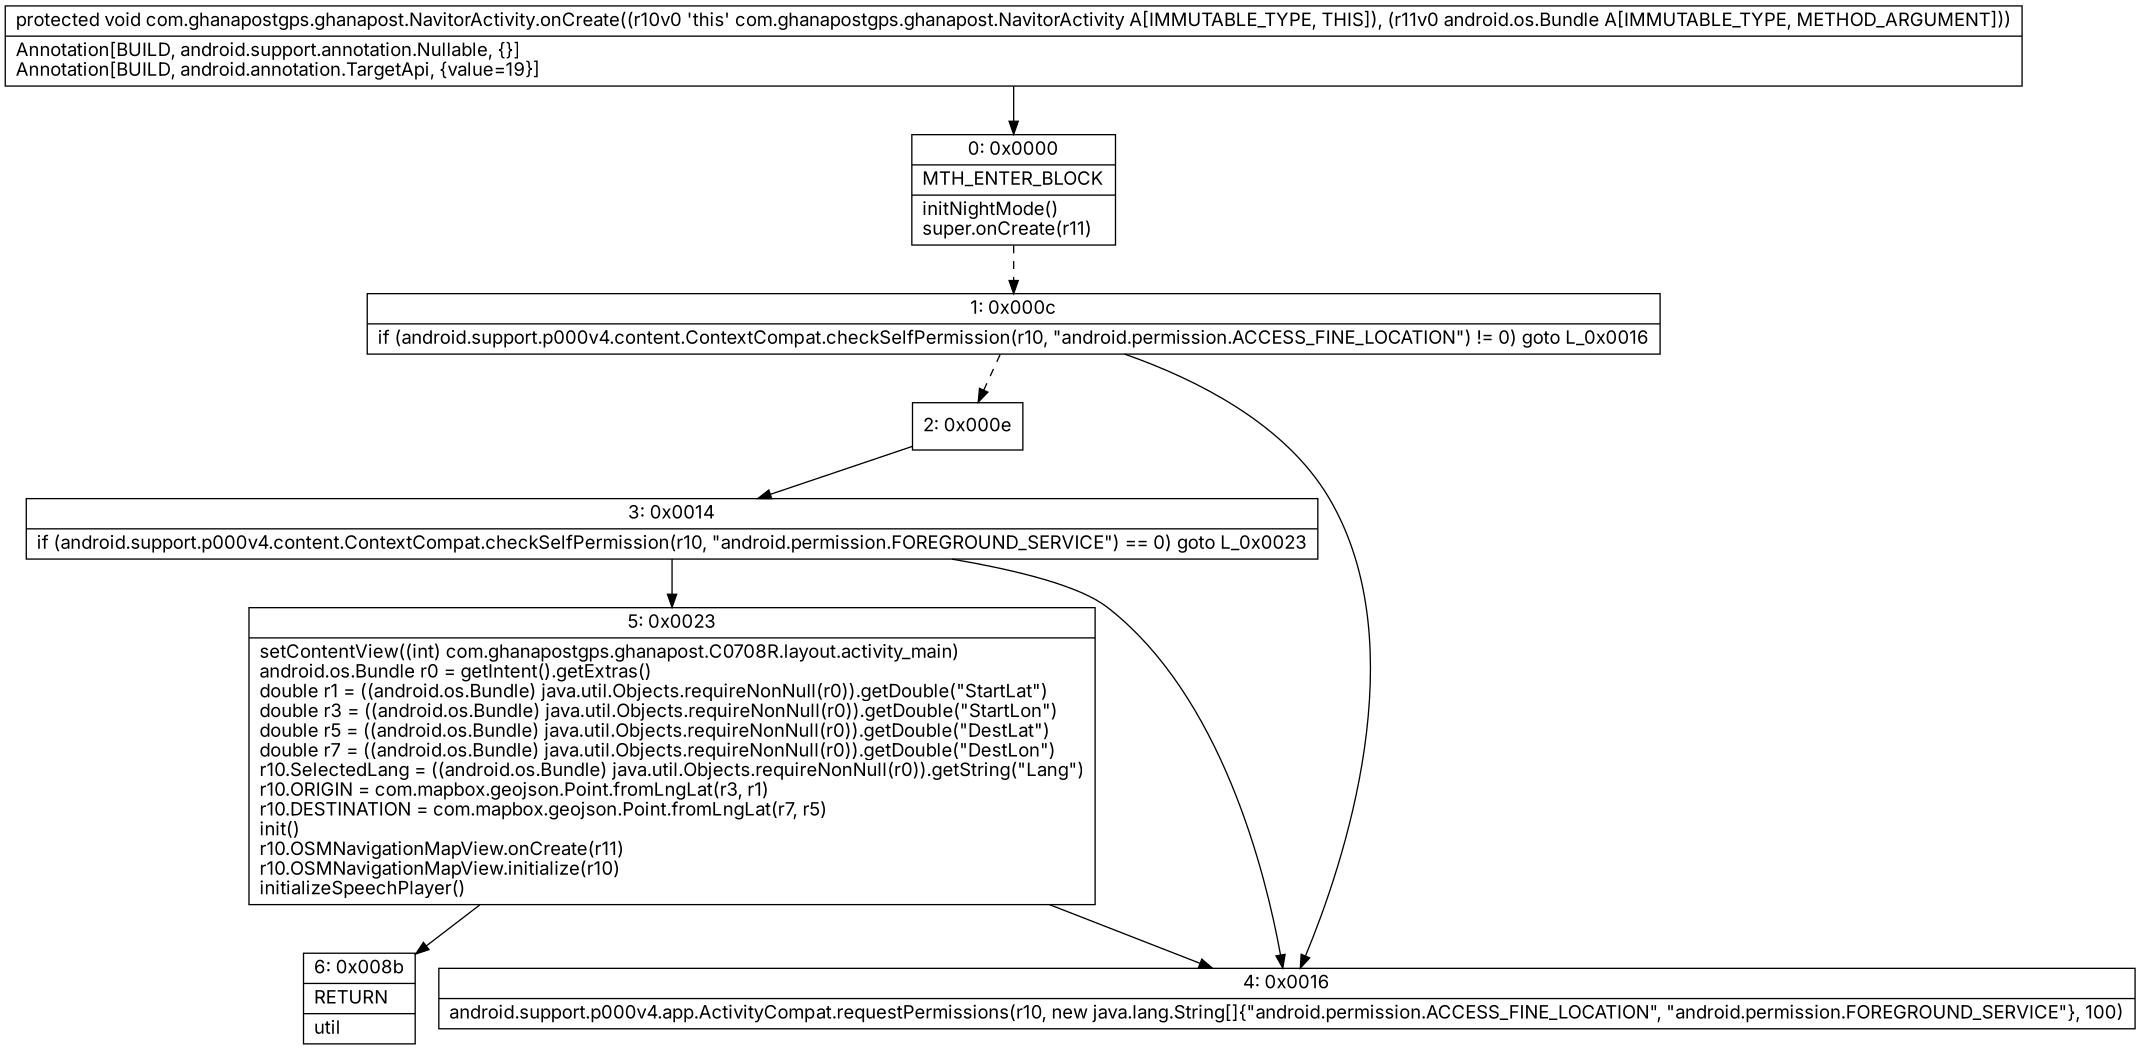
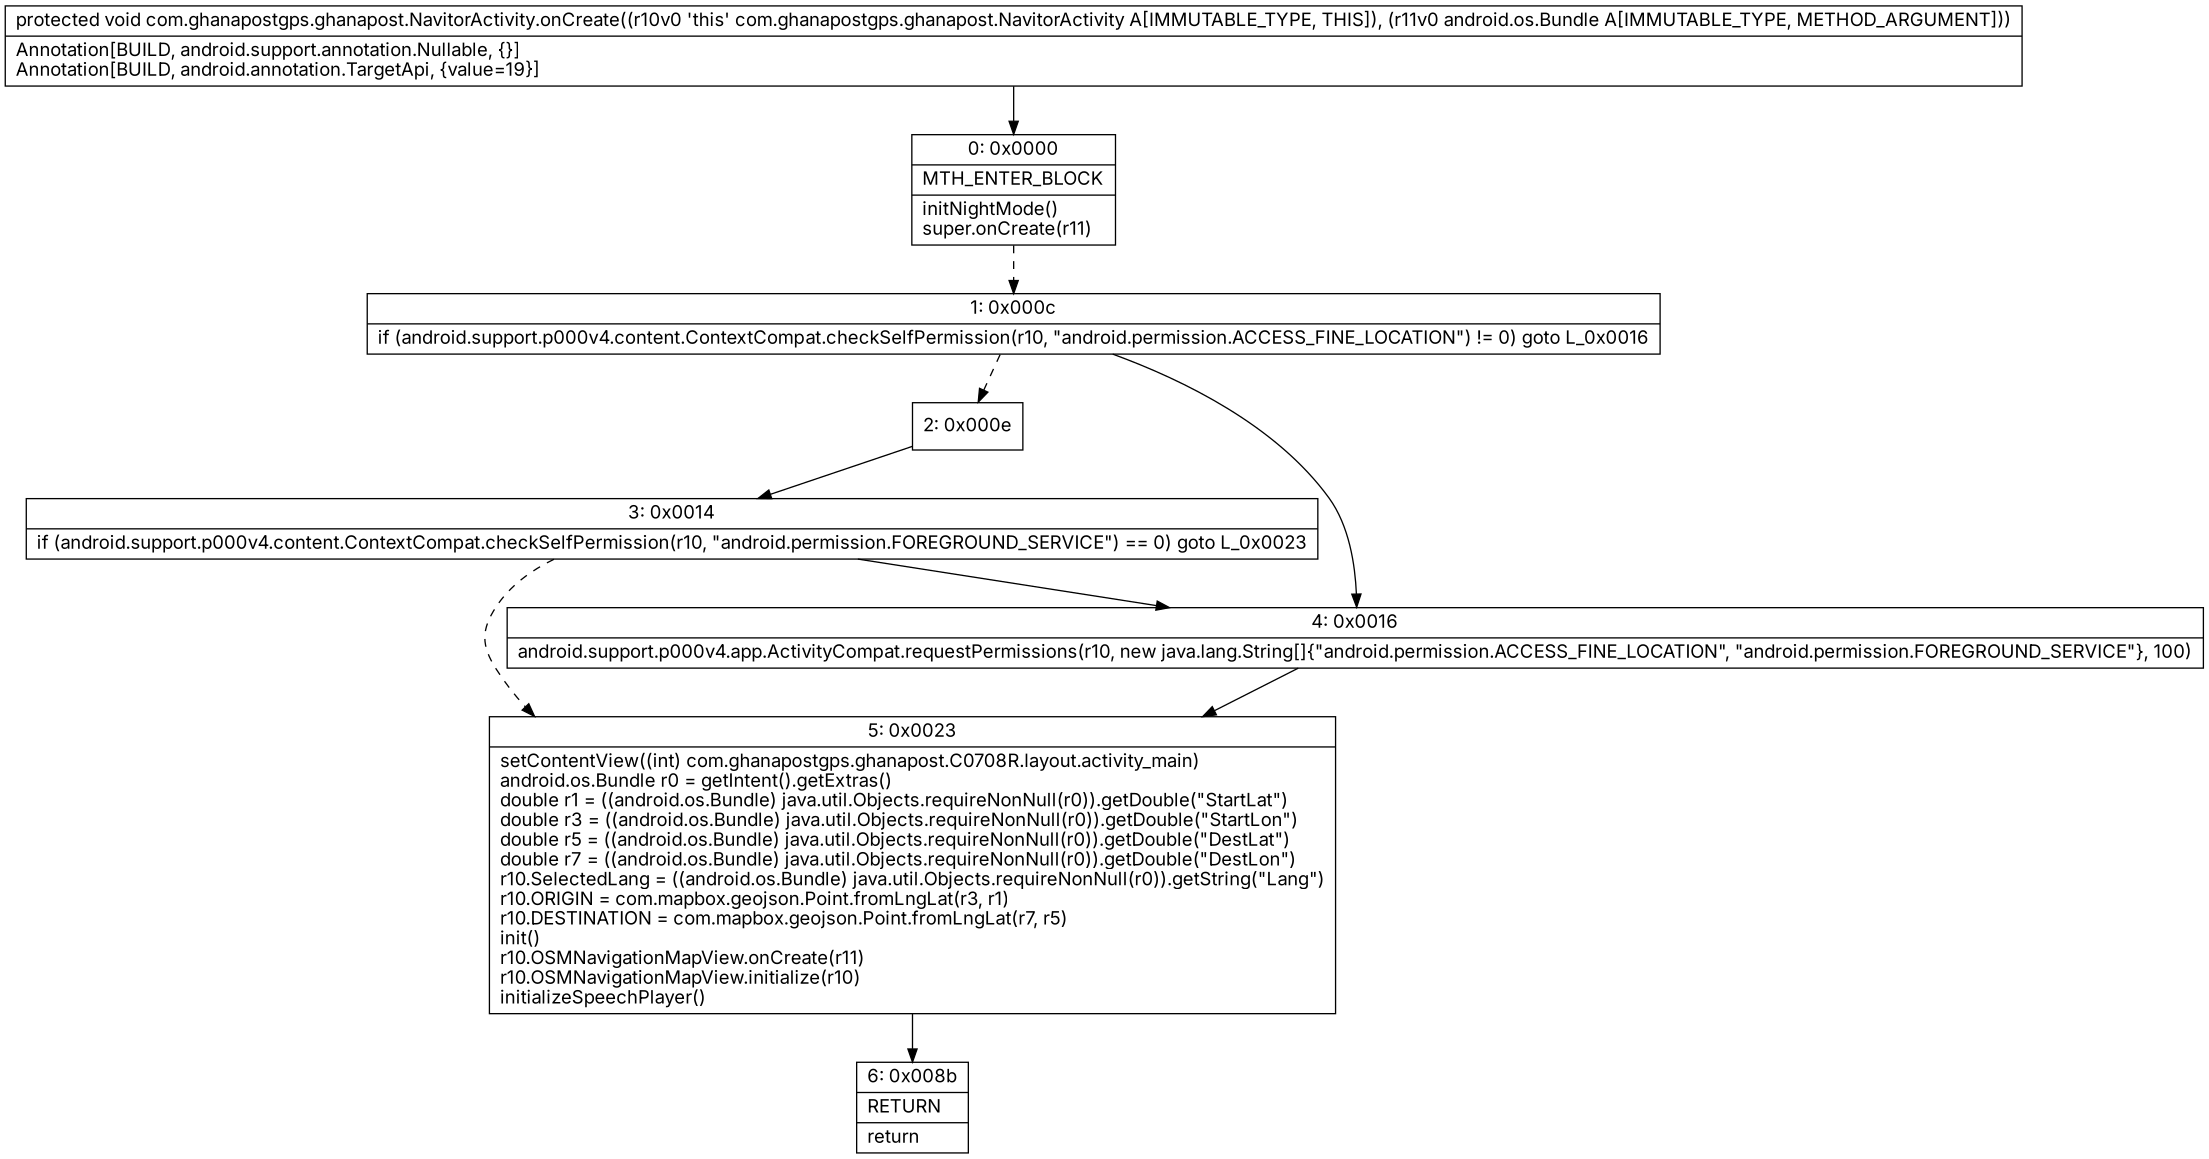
edge "3: 0x0014" -> "5: 0x0023": style solid -> dashed
edge "5: 0x0023" -> "4: 0x0016": reversed
node "6: 0x008b": text "util" -> "return"
